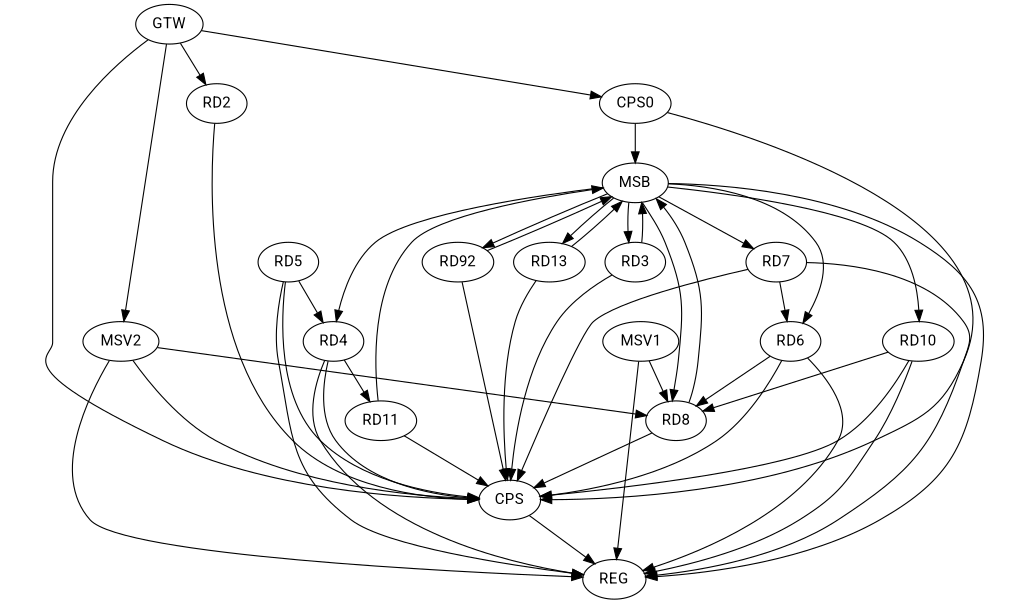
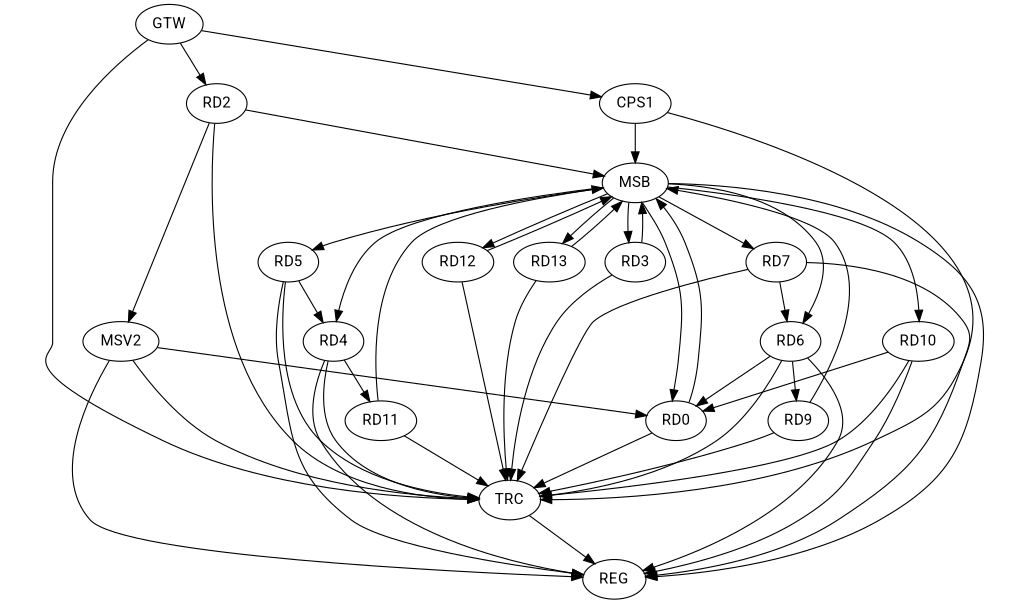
node "CPS0": label "CPS0" -> "CPS1"
edge "RD2" -> "MSB": added
edge "GTW" -> "MSV2": now "RD2" -> "MSV2"
edge "MSB" -> "RD5": added
node "RD92": label "RD92" -> "RD12"
node "MSV1": removed
node "RD8": label "RD8" -> "RD0"
node "RD9": added
node "CPS": label "CPS" -> "TRC"
